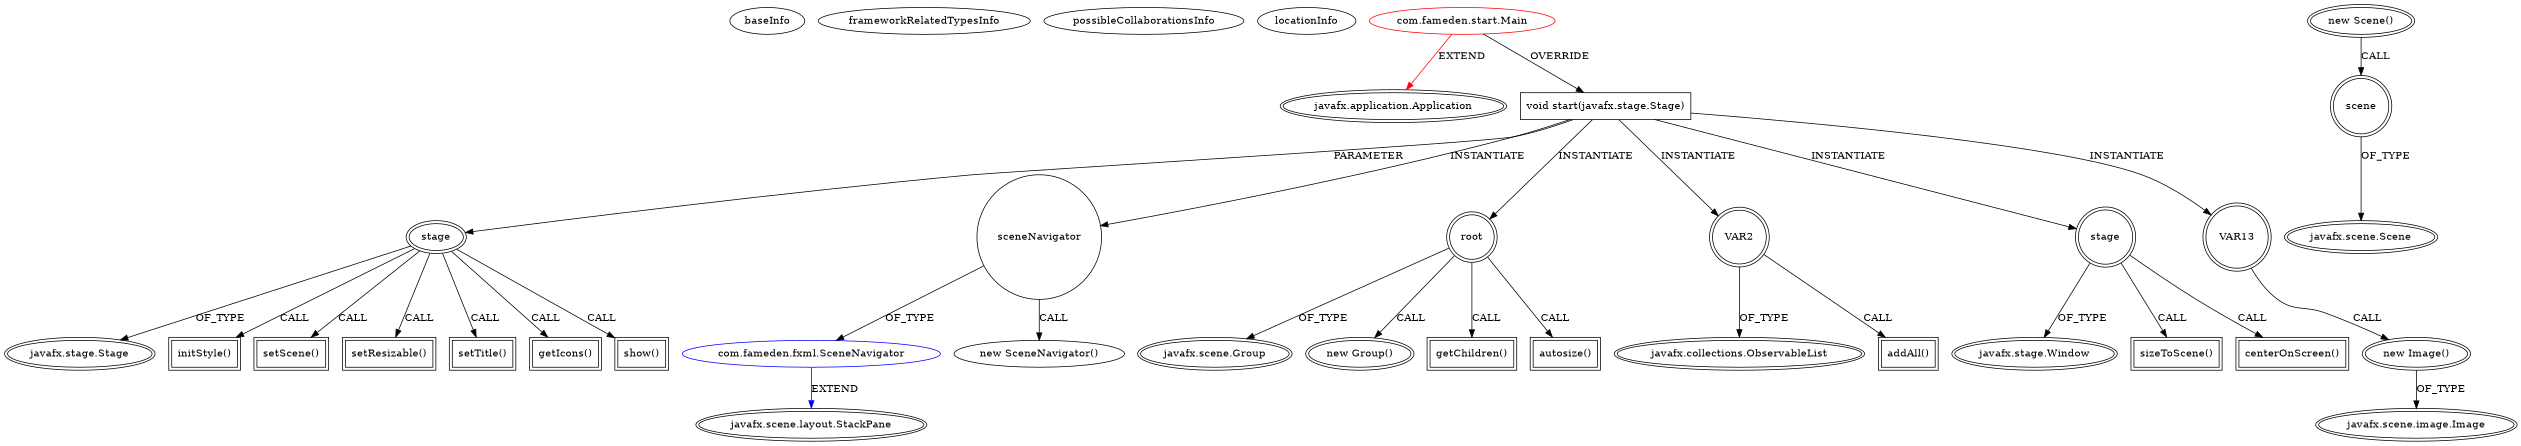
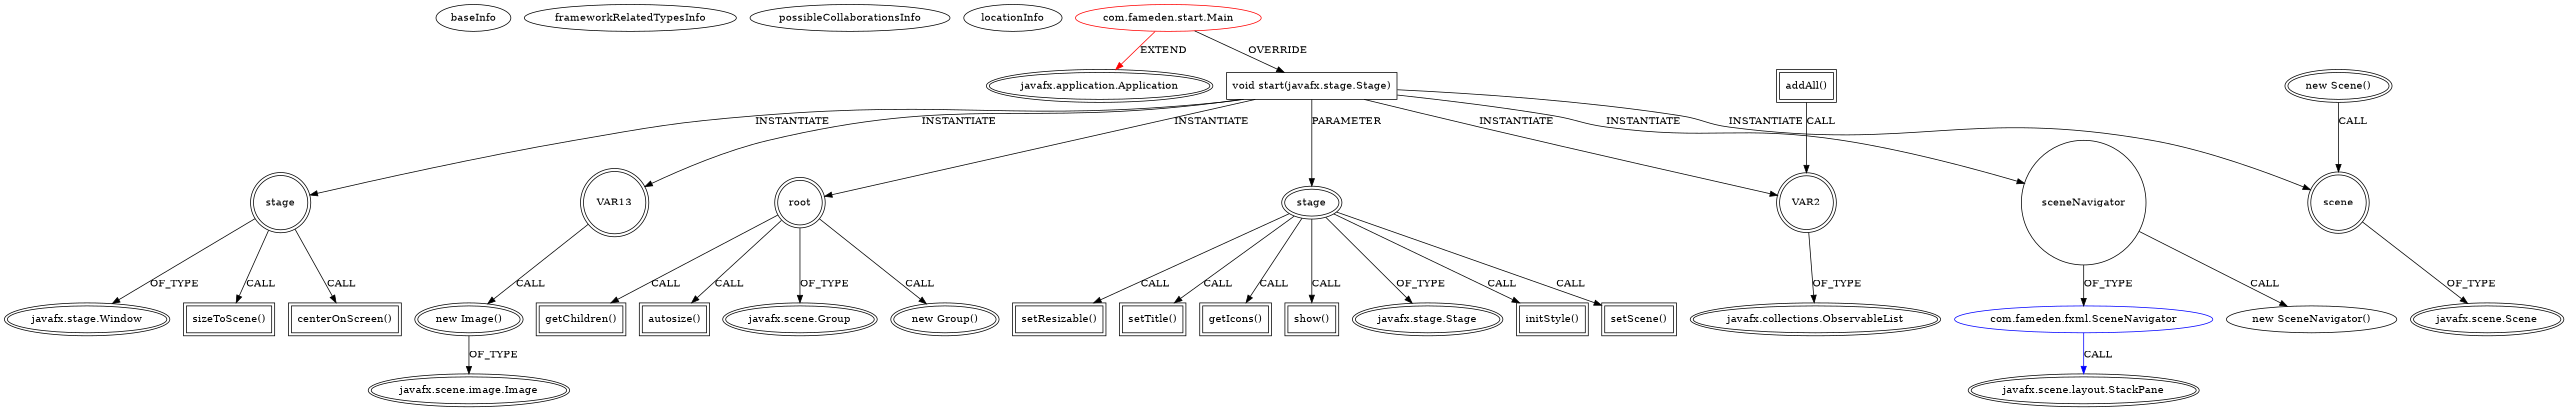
edge "void start(javafx.stage.Stage)" -> "scene": added, label "INSTANTIATE"
edge "VAR2" -> "addAll()": reversed
edge "com.fameden.fxml.SceneNavigator" -> "javafx.scene.layout.StackPane": label "EXTEND" -> "CALL"
